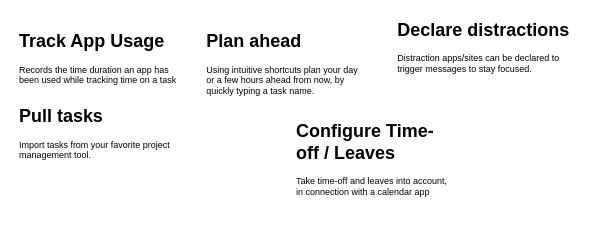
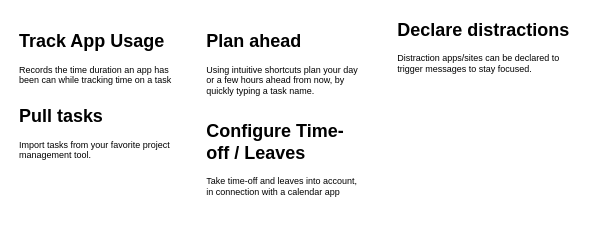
node "Track App UsageRecords the time duration an app has been used while tracking time on a task": label "Track App UsageRecords the time duration an app has been used while tracking time on a task" -> "Track App UsageRecords the time duration an app has been can while tracking time on a task"
node "Configure Time-off / LeavesTake time-off and leaves into account, in connection with a calendar app": moved (372, 165) -> (282, 165)
